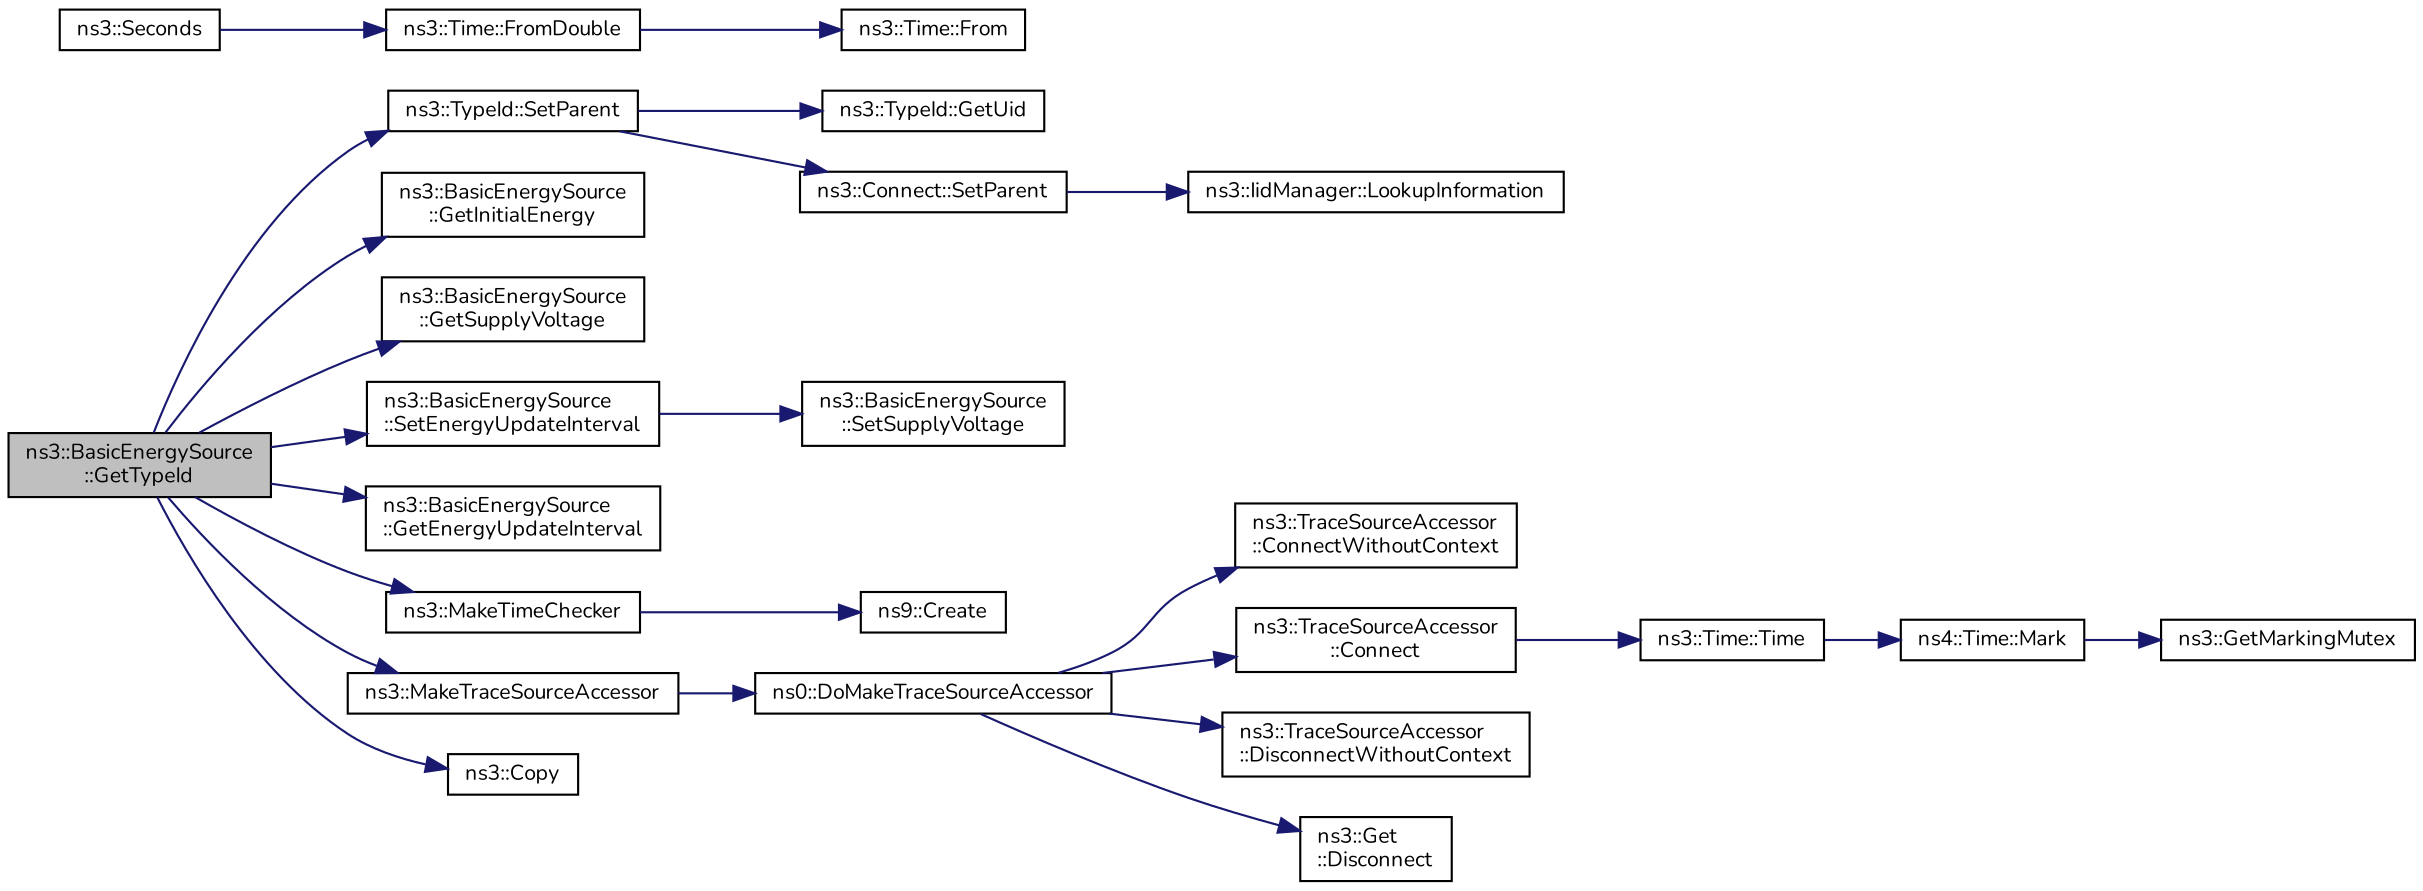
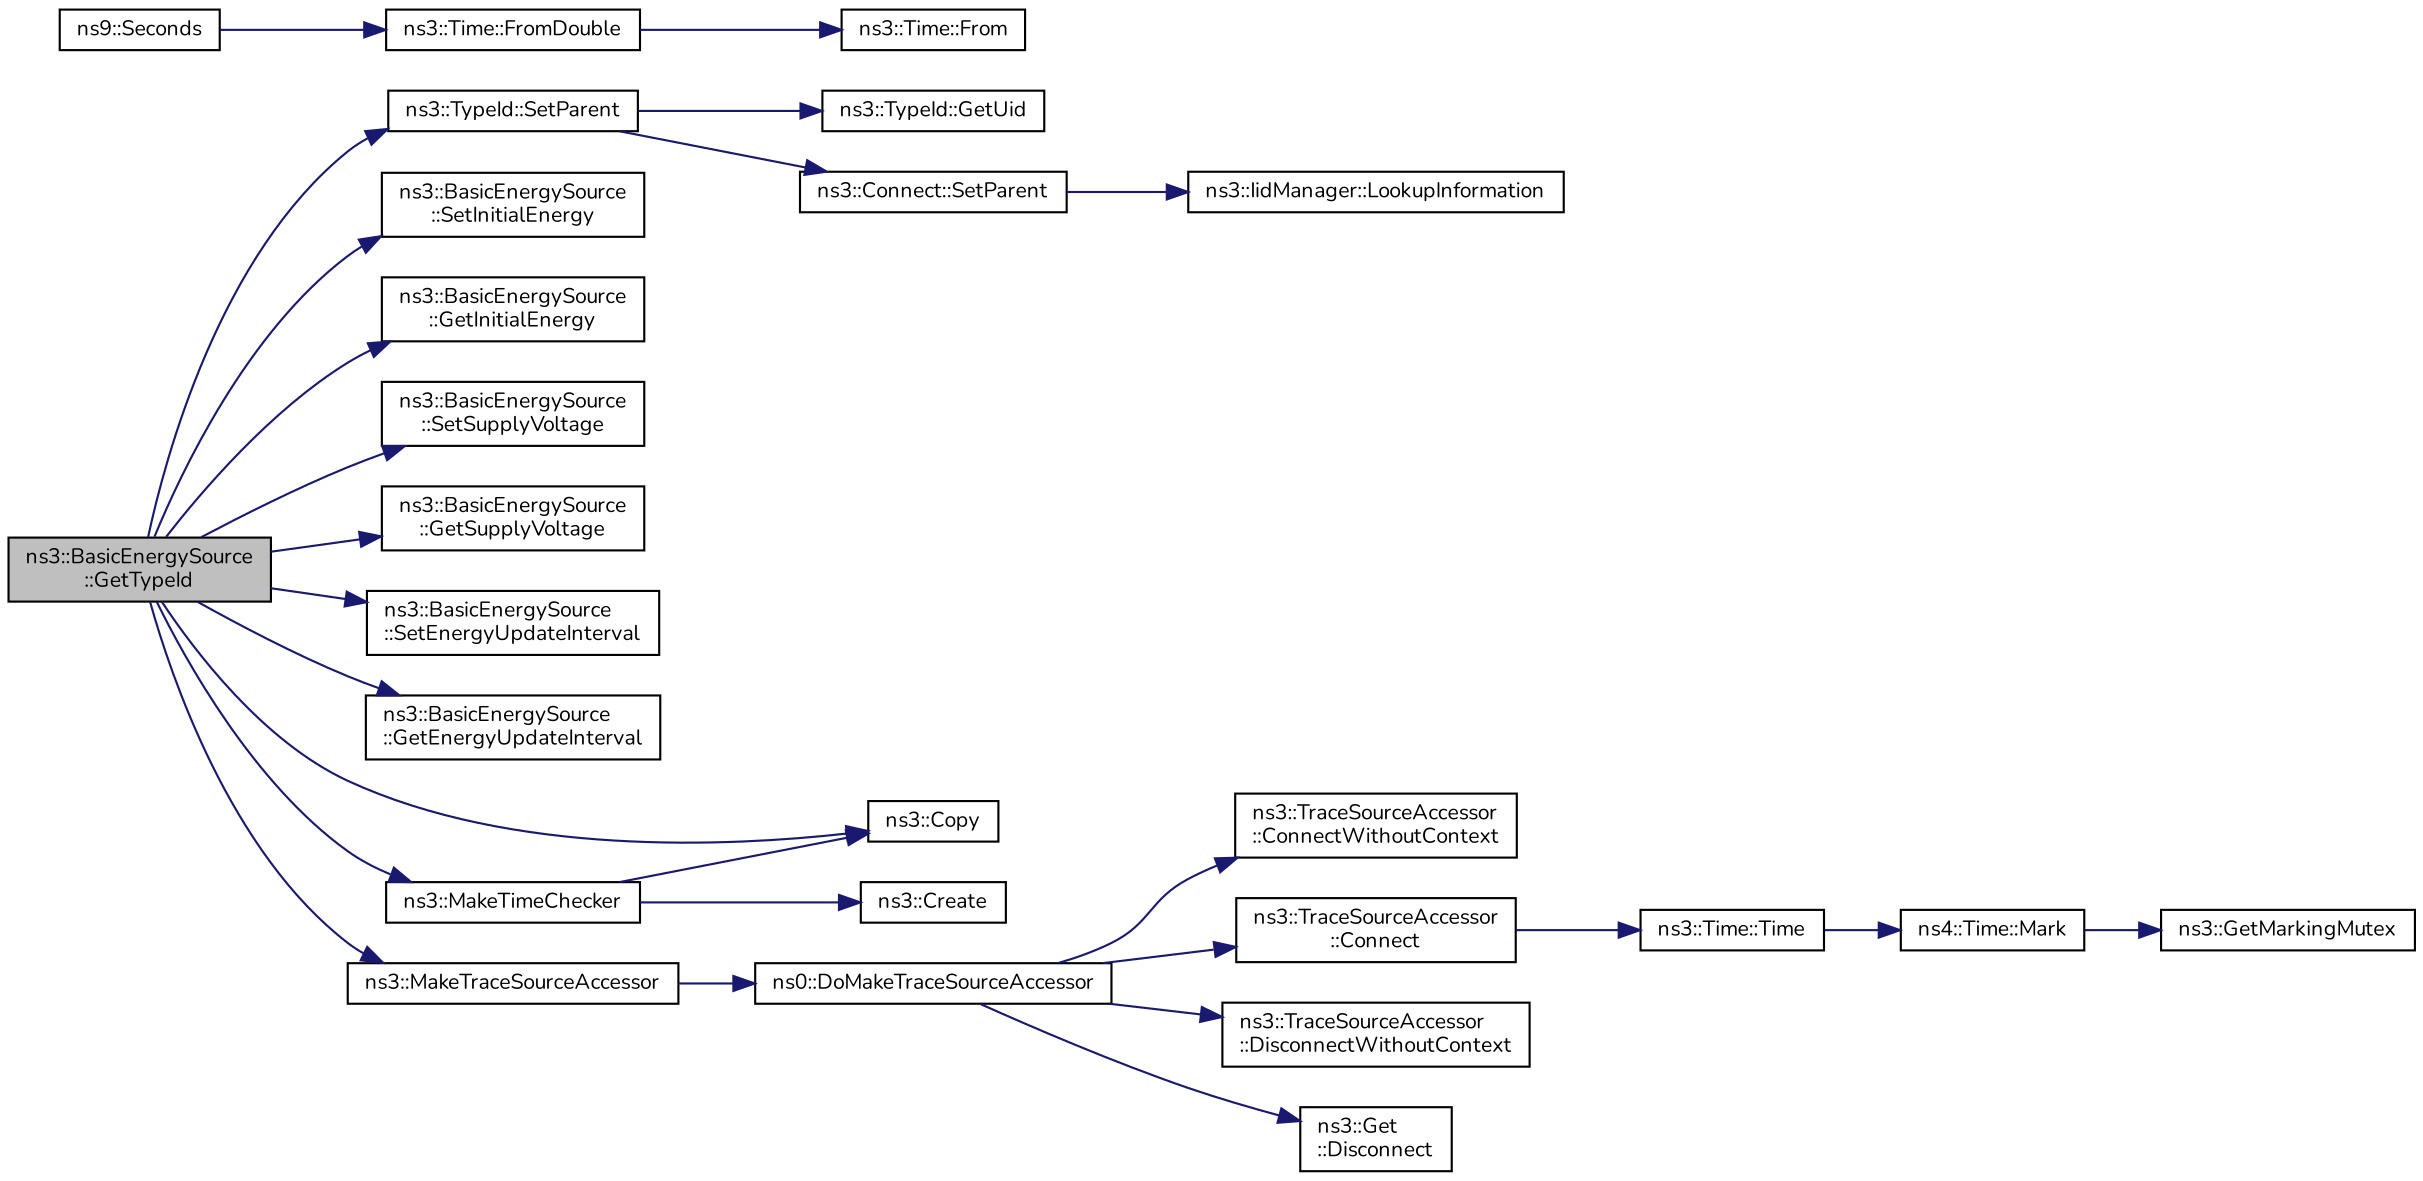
node "ns3::Seconds": label "ns3::Seconds" -> "ns9::Seconds"
node "ns3::BasicEnergySource ::SetInitialEnergy": added
edge "ns3::BasicEnergySource ::SetEnergyUpdateInterval" -> "ns3::BasicEnergySource ::SetSupplyVoltage": now "ns3::BasicEnergySource ::GetTypeId" -> "ns3::BasicEnergySource ::SetSupplyVoltage"
node "ns9::Create": label "ns9::Create" -> "ns3::Create"
edge "ns3::MakeTimeChecker" -> "ns3::Copy": added
